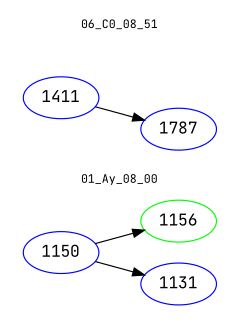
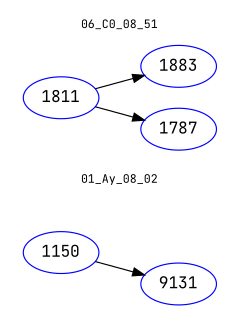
node "1883": added
node "1411": label "1411" -> "1811"
cluster "01_Ay_08_00": label "01_Ay_08_00" -> "01_Ay_08_02"
node "1156": removed
node "1131": label "1131" -> "9131"
